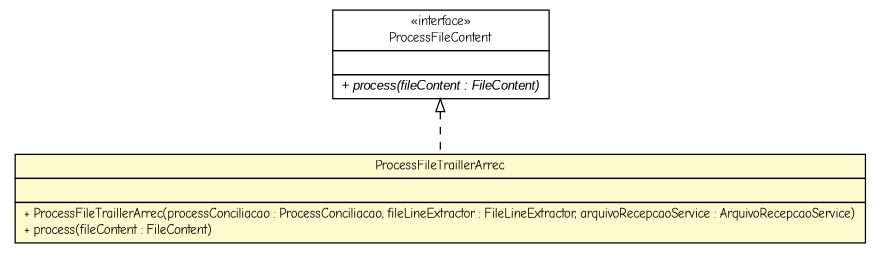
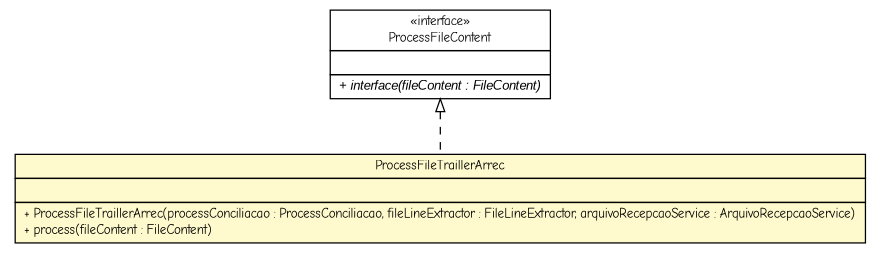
node "ProcessFileContent": text "+ process(fileContent : FileContent)" -> "+ interface(fileContent : FileContent)"
